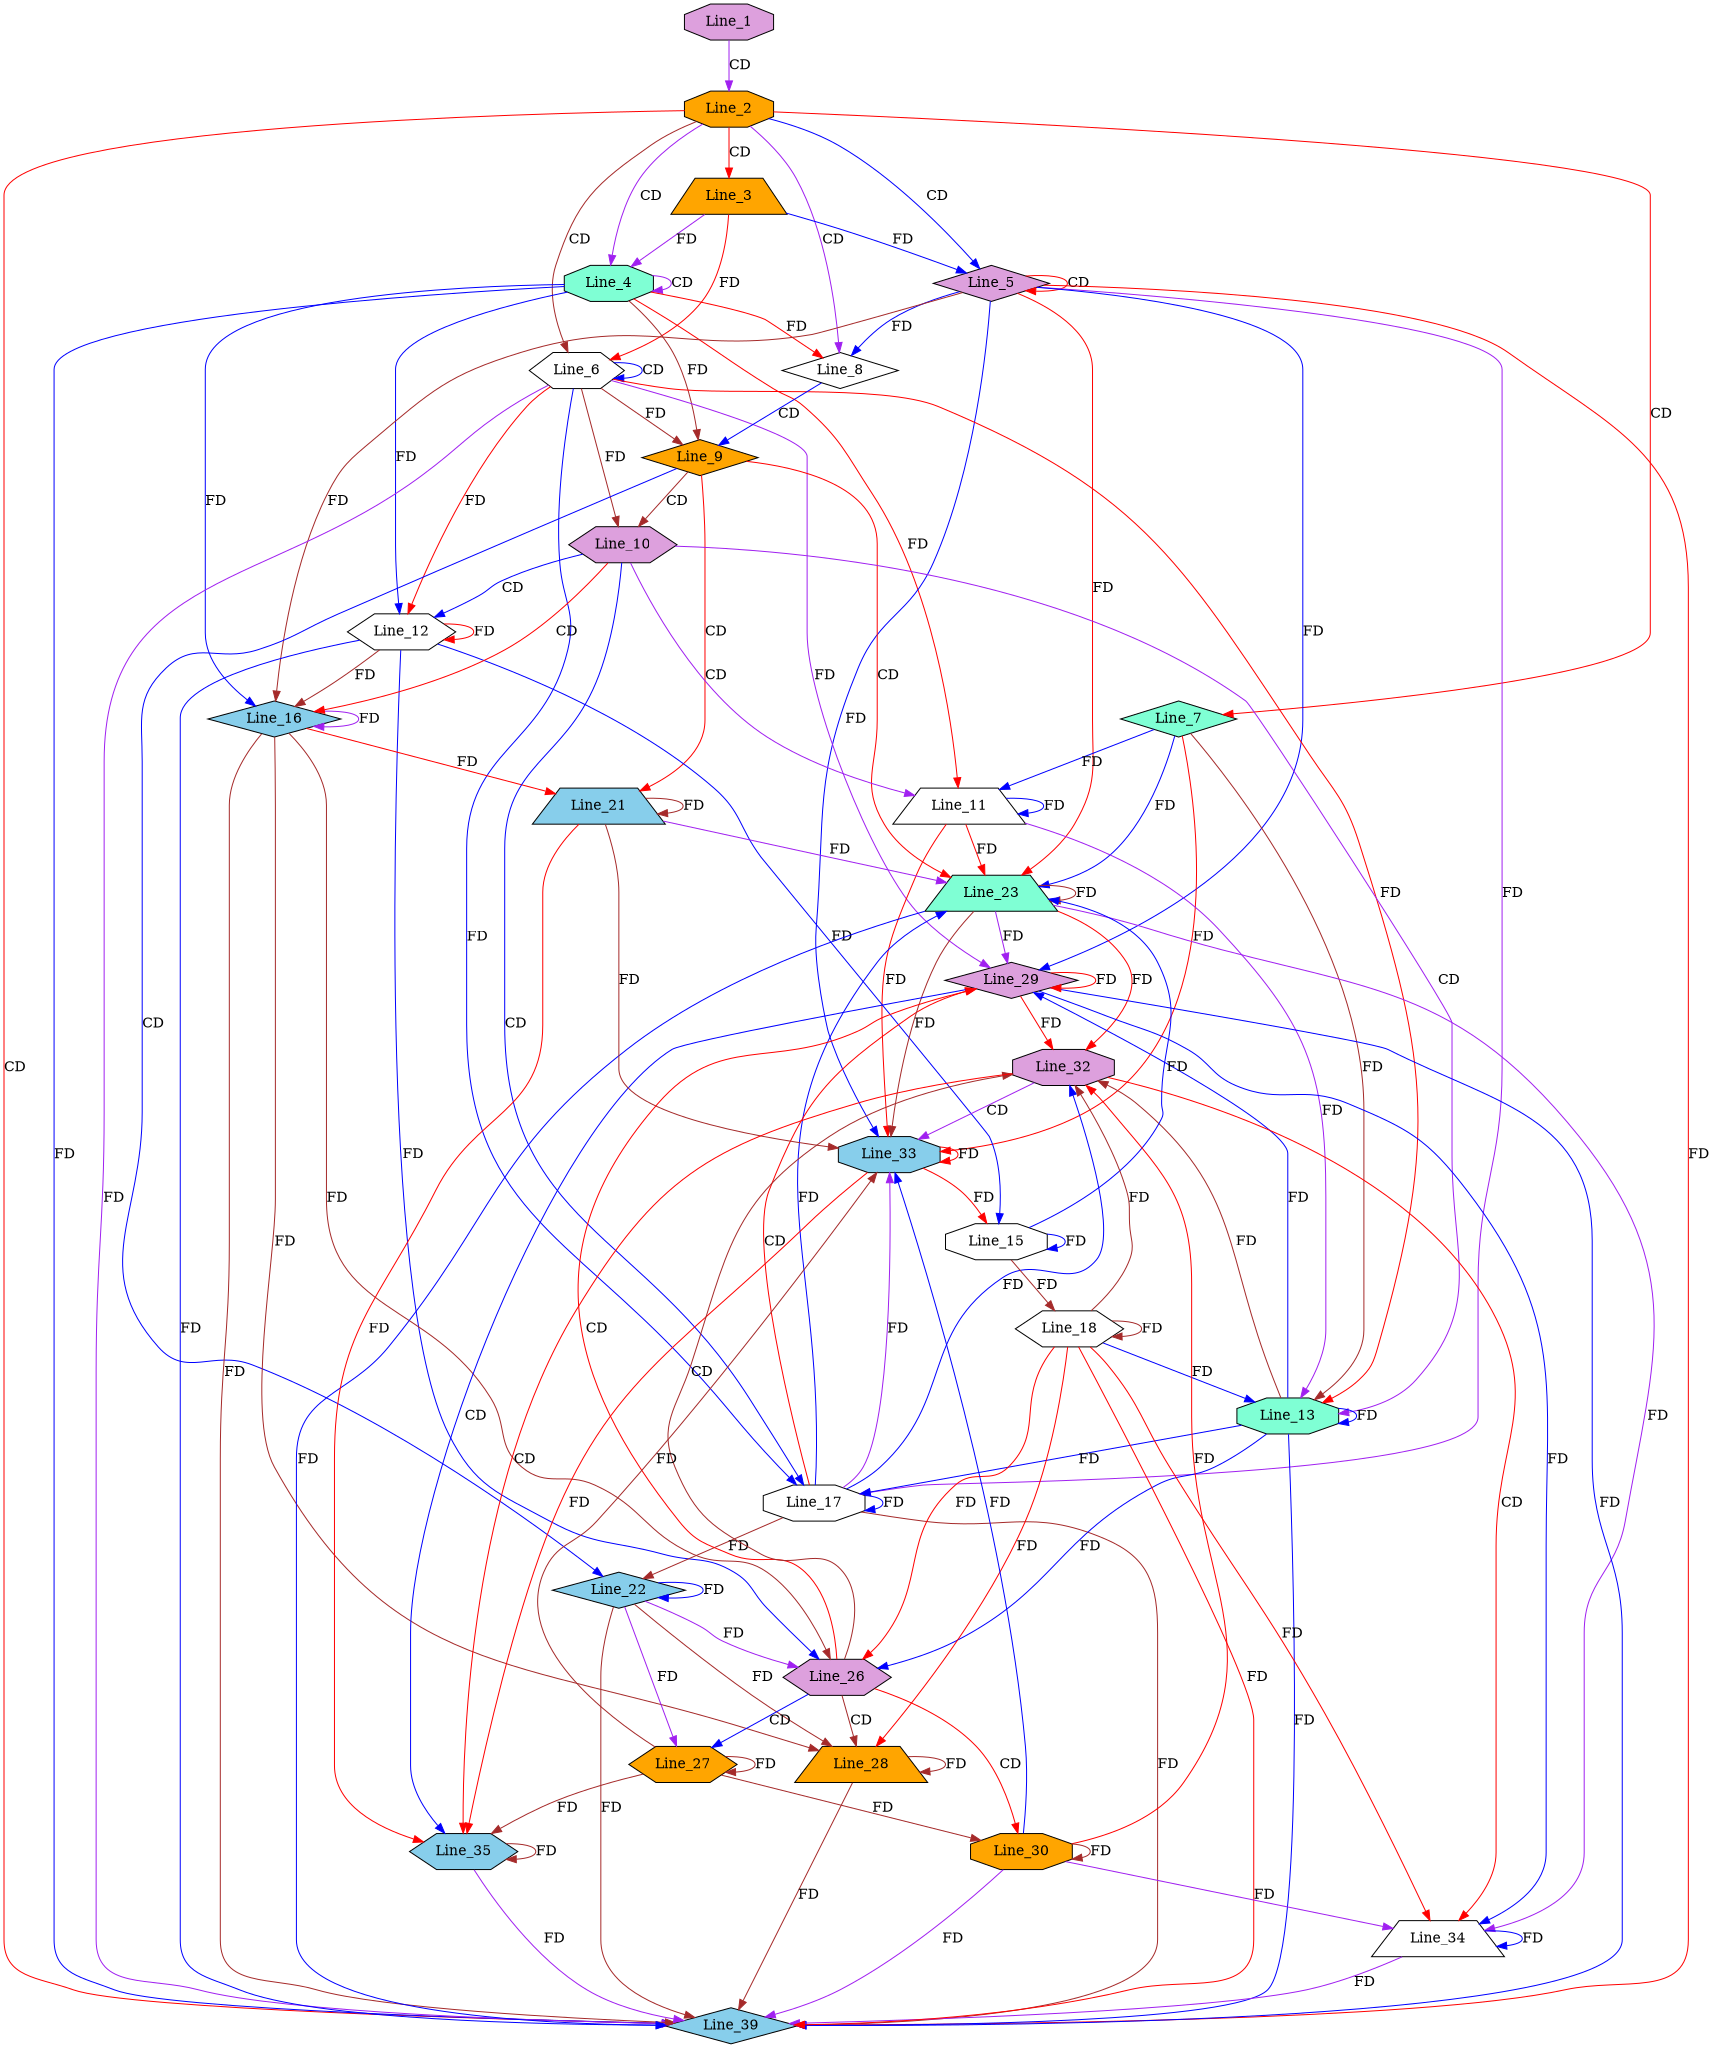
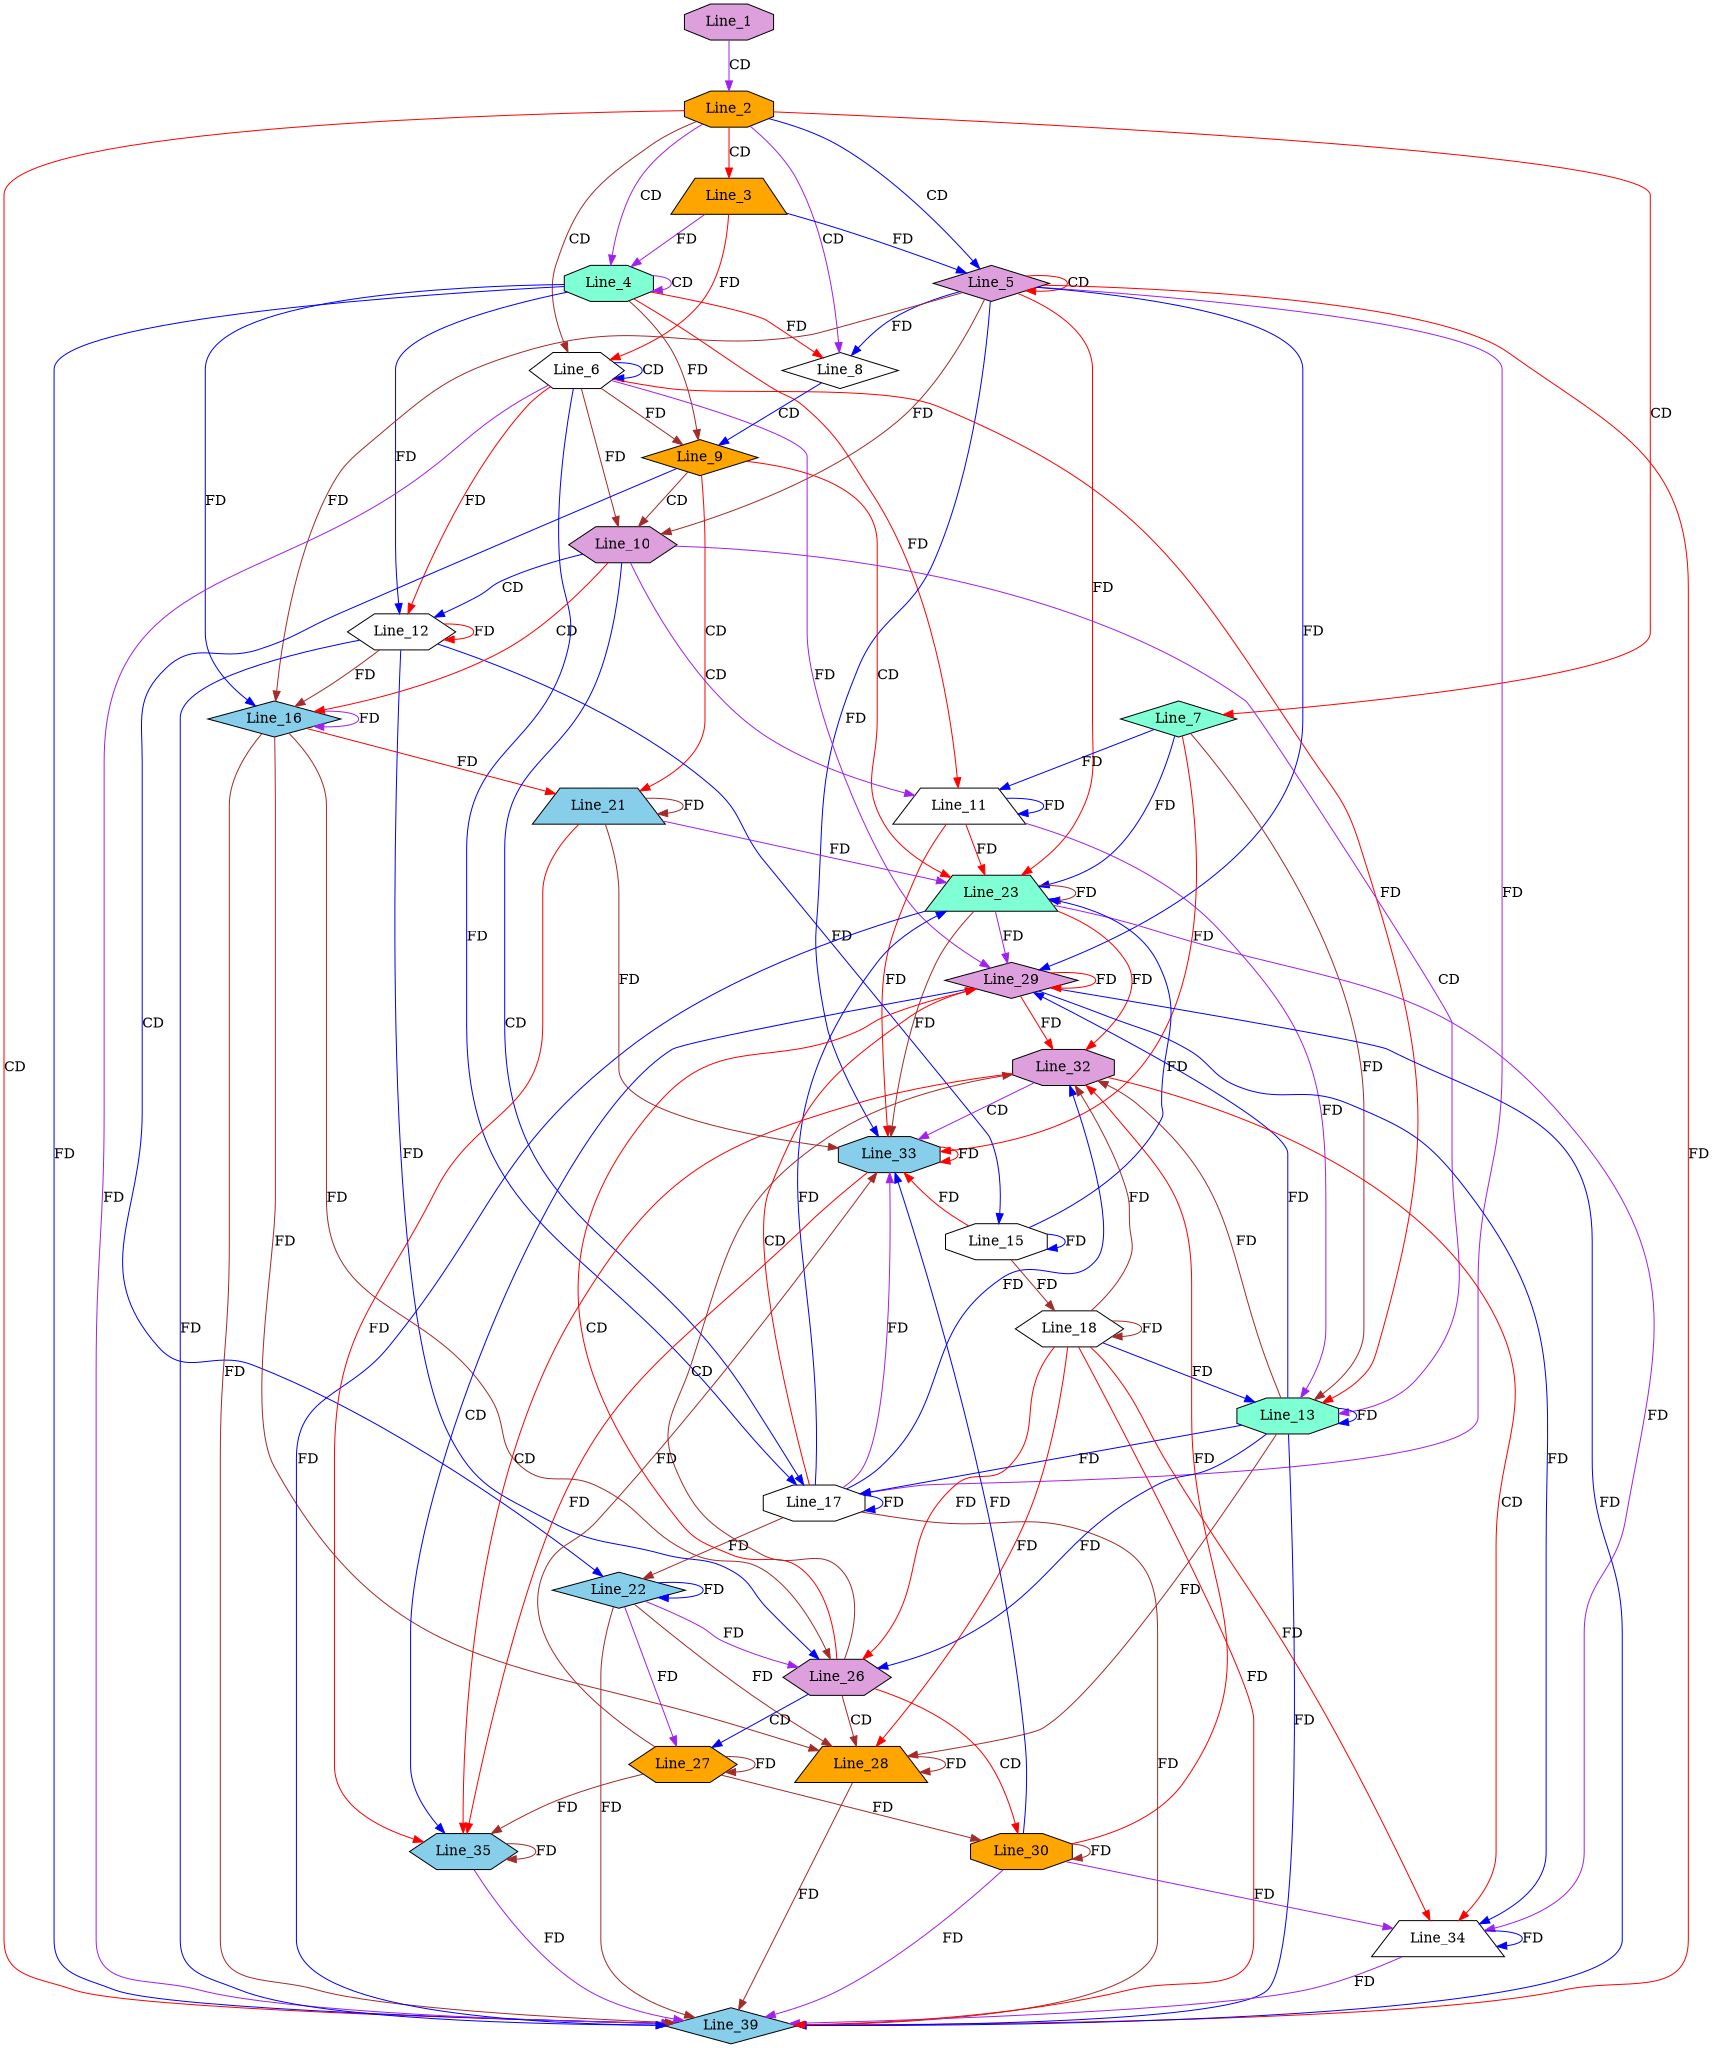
edge "Line_5" -> "Line_10": added, label "FD"
edge "Line_33" -> "Line_15": reversed
edge "Line_13" -> "Line_28": added, label "FD"
